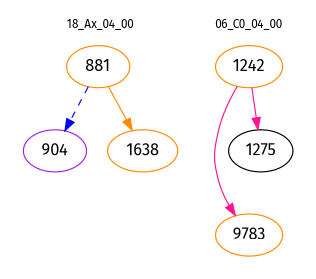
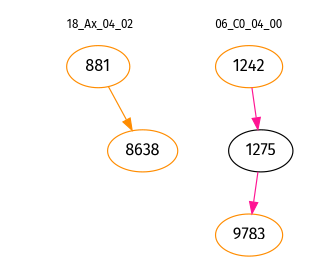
cluster "18_Ax_04_00": label "18_Ax_04_00" -> "18_Ax_04_02"
edge "1242" -> "9783": now "1275" -> "9783"
node "904": removed
node "1638": label "1638" -> "8638"
